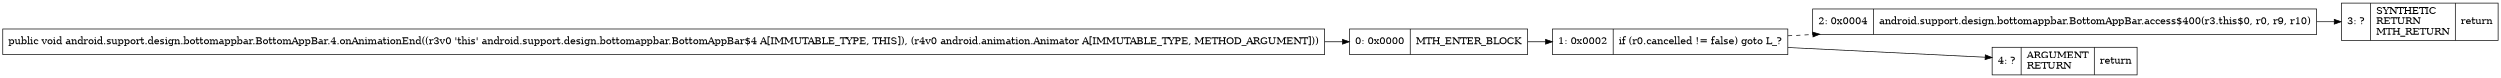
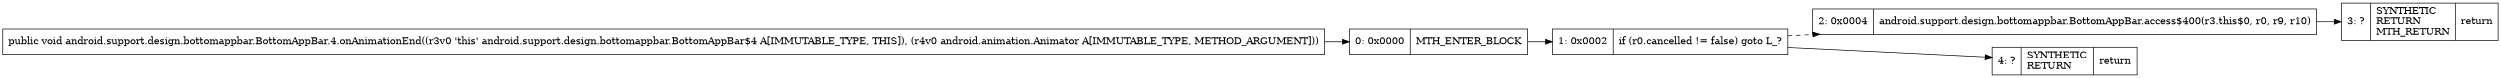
node "4: ?": text "ARGUMENT" -> "SYNTHETIC"
